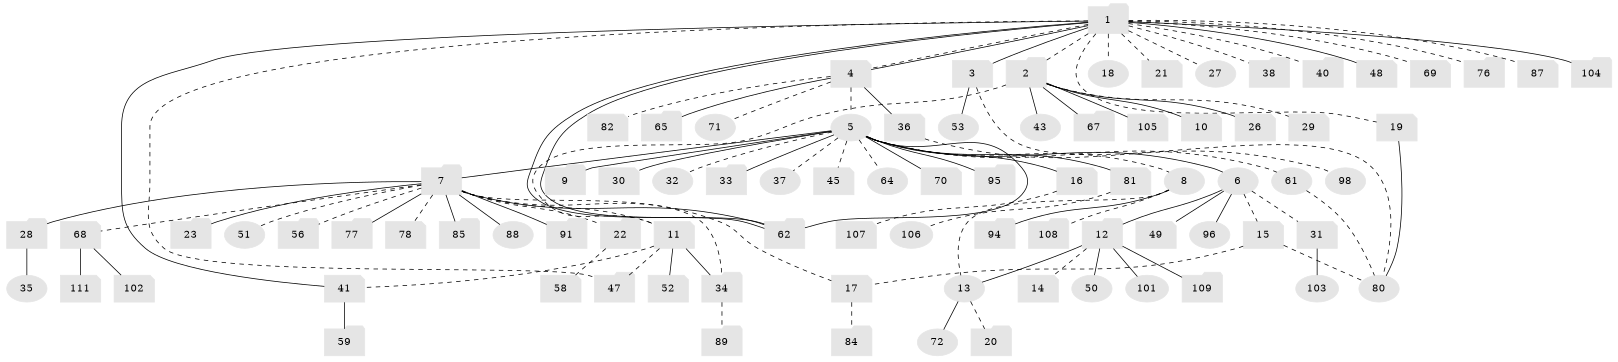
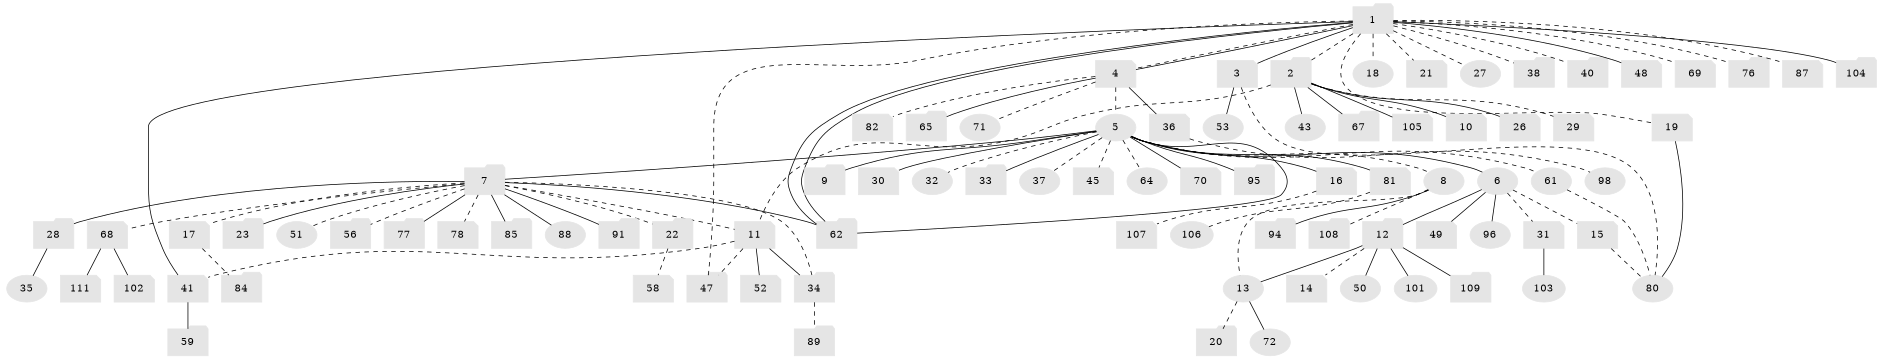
edge "15" -- "17": removed
